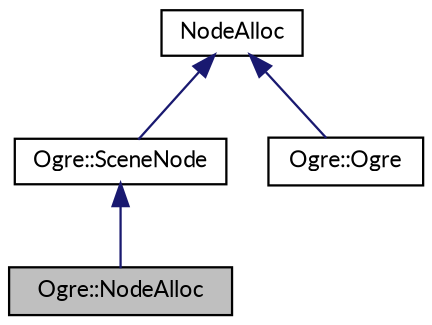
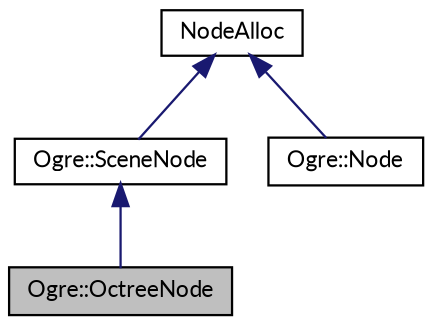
node "Ogre::Ogre": label "Ogre::Ogre" -> "Ogre::Node"
node "Ogre::NodeAlloc": label "Ogre::NodeAlloc" -> "Ogre::OctreeNode"
